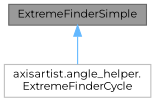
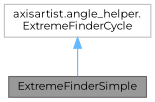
edge "axisartist.angle_helper. ExtremeFinderCycle" -> "ExtremeFinderSimple": reversed
